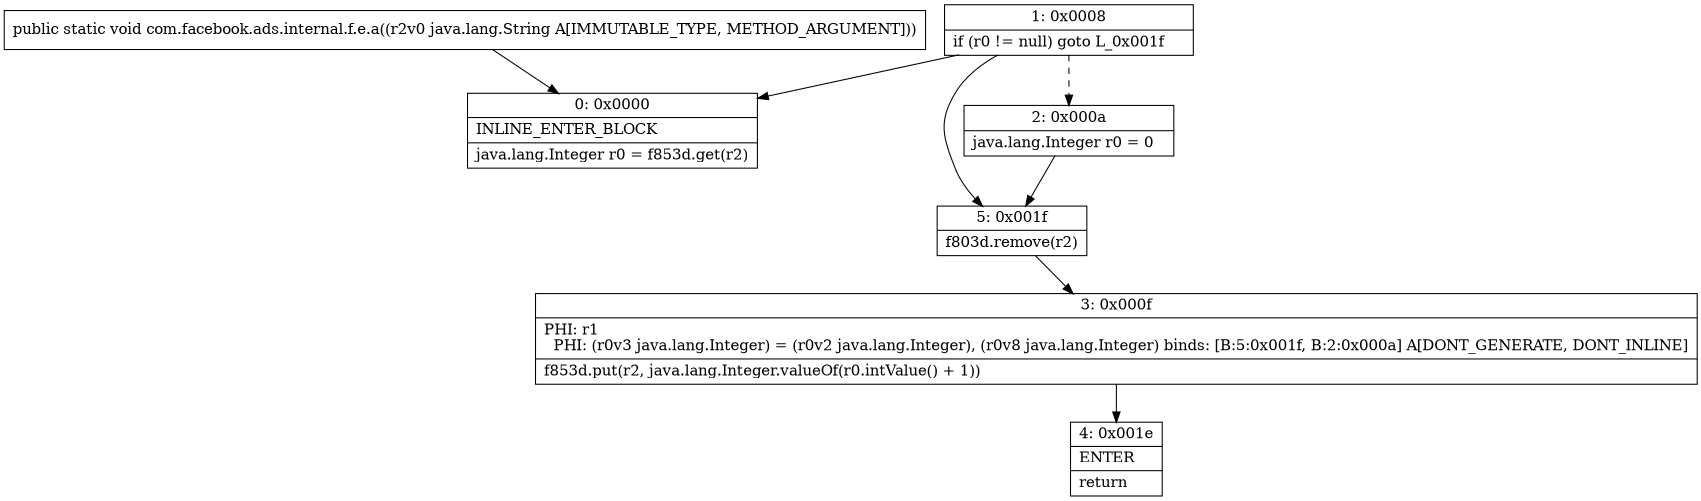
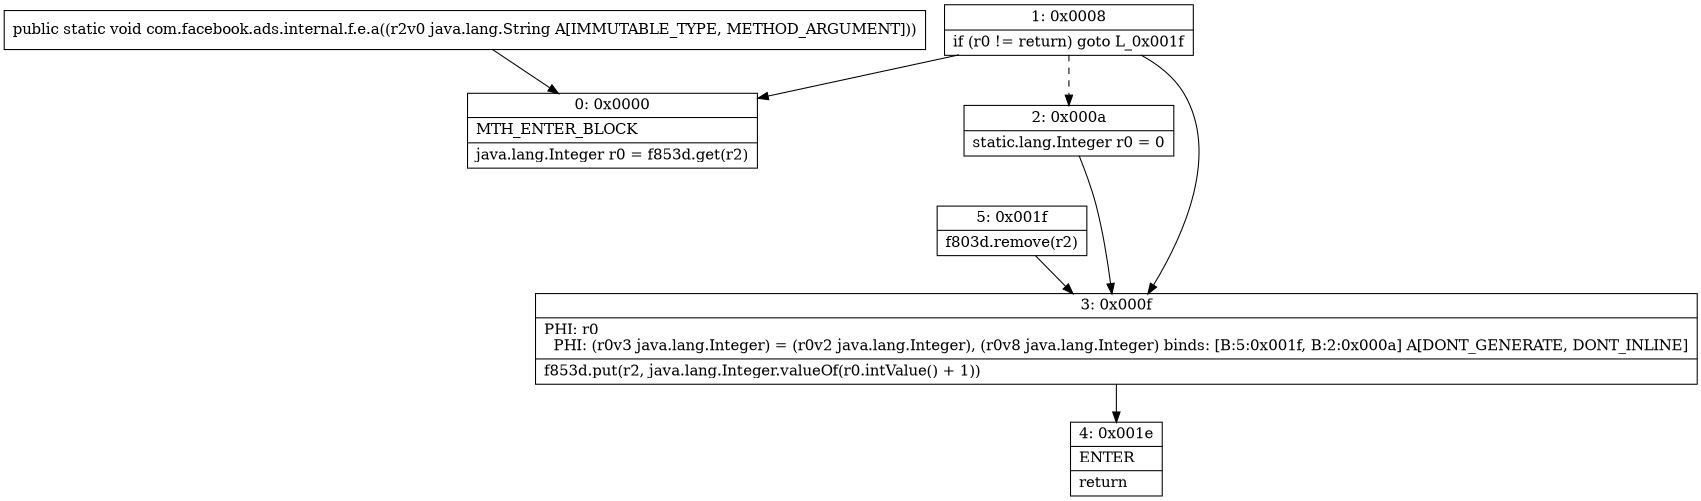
node "1: 0x0008": text "if (r0 != null) goto L_0x001f" -> "if (r0 != return) goto L_0x001f"
edge "1: 0x0008" -> "5: 0x001f": now "1: 0x0008" -> "3: 0x000f"
node "0: 0x0000": text "INLINE_ENTER_BLOCK" -> "MTH_ENTER_BLOCK"
node "2: 0x000a": text "java.lang.Integer r0 = 0" -> "static.lang.Integer r0 = 0"
edge "2: 0x000a" -> "5: 0x001f": now "2: 0x000a" -> "3: 0x000f"
node "3: 0x000f": text "PHI: r1" -> "PHI: r0"
